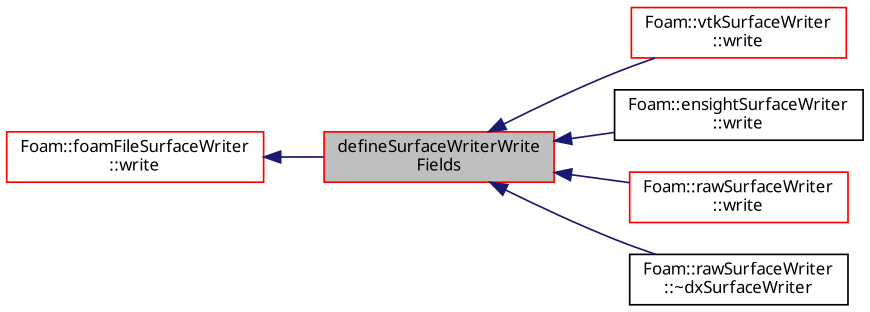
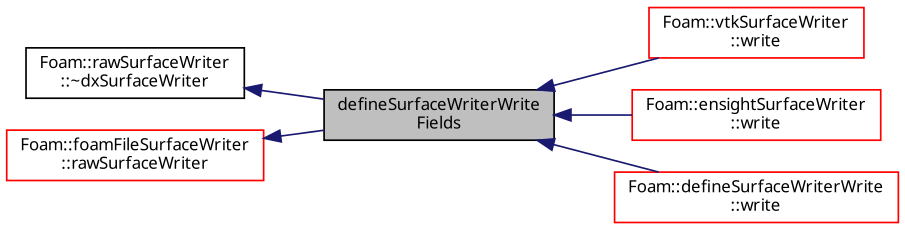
node "Foam::ensightSurfaceWriter ::write": color black -> red
node "Foam::foamFileSurfaceWriter ::write": label "Foam::foamFileSurfaceWriter ::write" -> "Foam::foamFileSurfaceWriter ::rawSurfaceWriter"
node "defineSurfaceWriterWrite Fields": color red -> black
node "Foam::rawSurfaceWriter ::write": label "Foam::rawSurfaceWriter ::write" -> "Foam::defineSurfaceWriterWrite ::write"
edge "Foam::rawSurfaceWriter ::~dxSurfaceWriter" -> "defineSurfaceWriterWrite Fields": reversed
